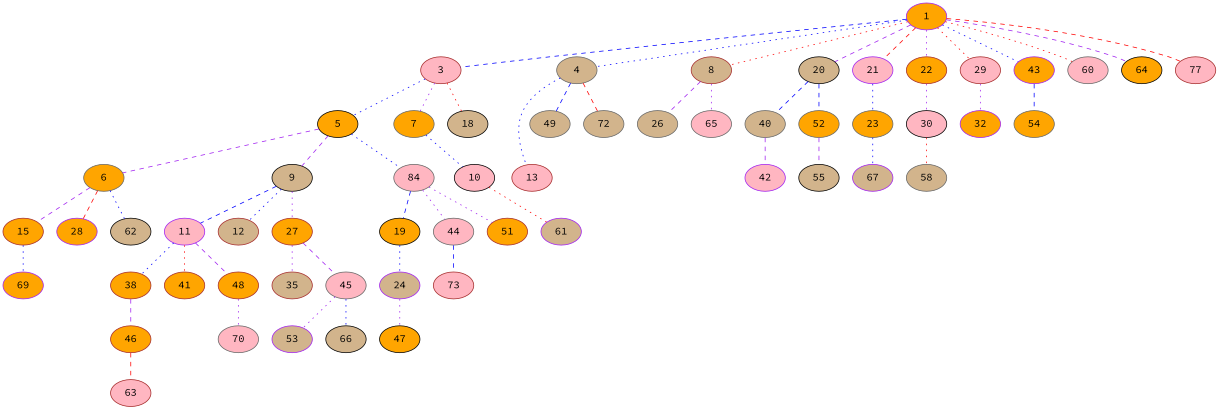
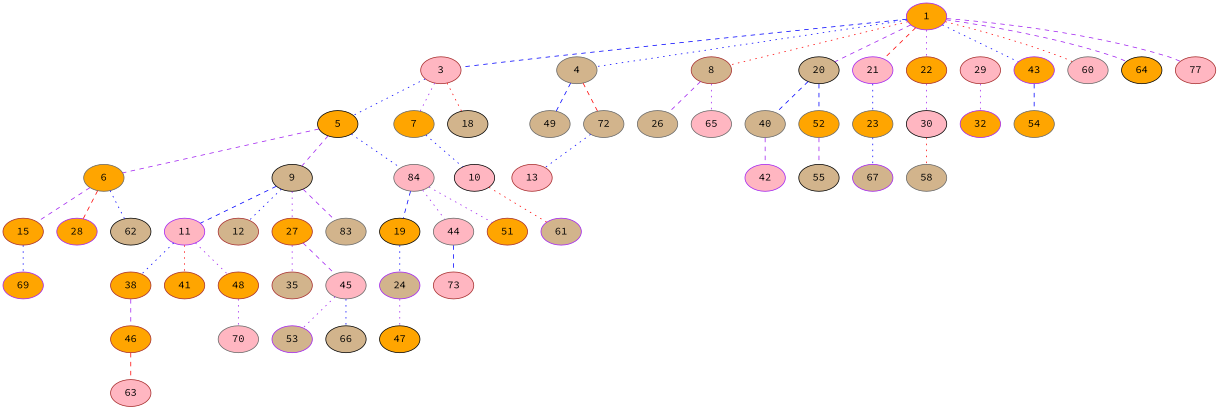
edge "1" -- "77": color red -> purple
edge "1" -- "29": removed
edge "4" -- "13": now "72" -- "13"
node "83": added
edge "11" -- "48": style dashed -> dotted
